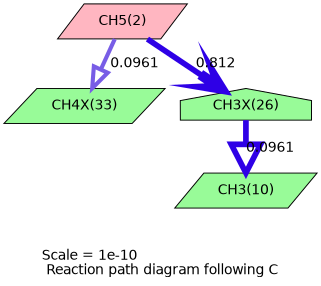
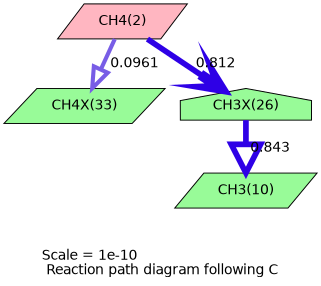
node "CH5(2)": label "CH5(2)" -> "CH4(2)"
edge "CH3X(26)" -> "CH3(10)": label " 0.0961" -> " 0.843"
